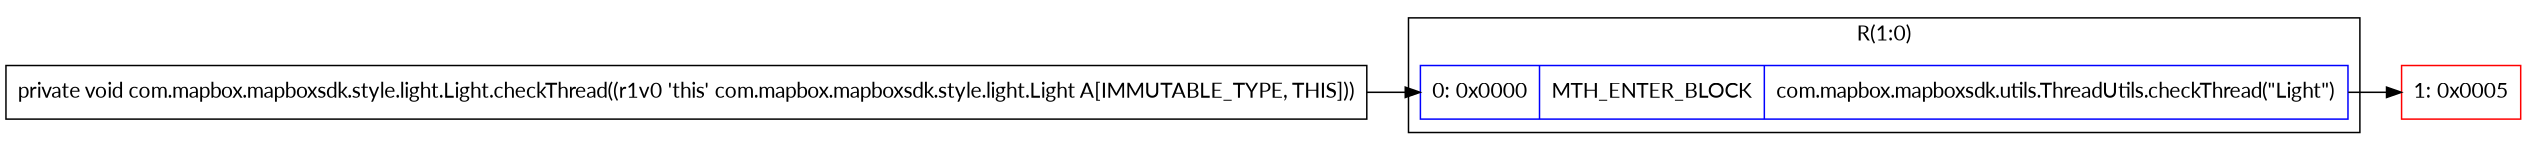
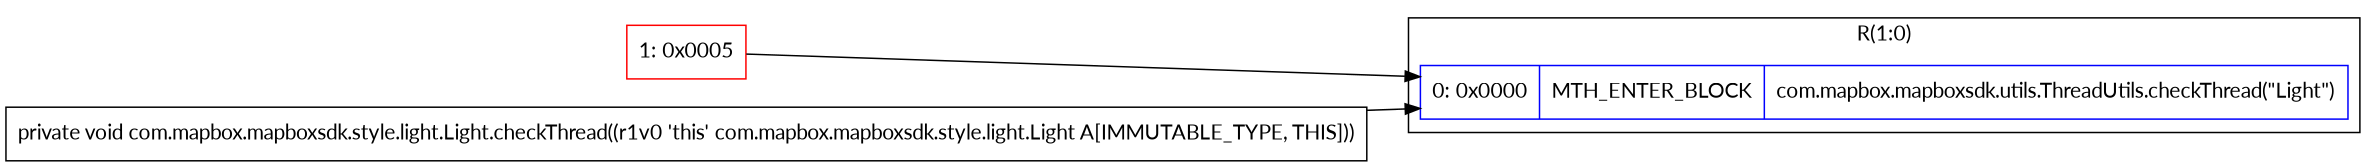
edge "0: 0x0000" -> "1: 0x0005": reversed
